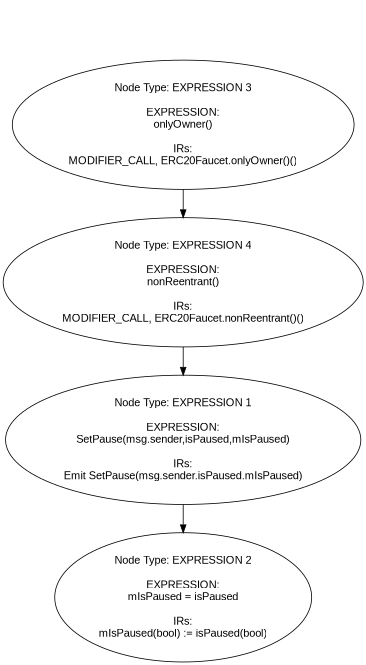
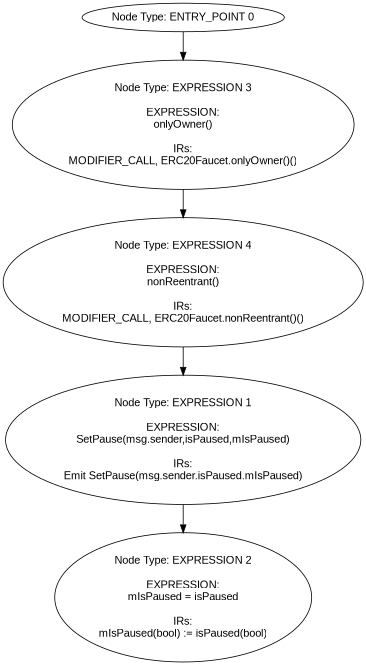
node "Node Type: ENTRY_POINT 0": added
